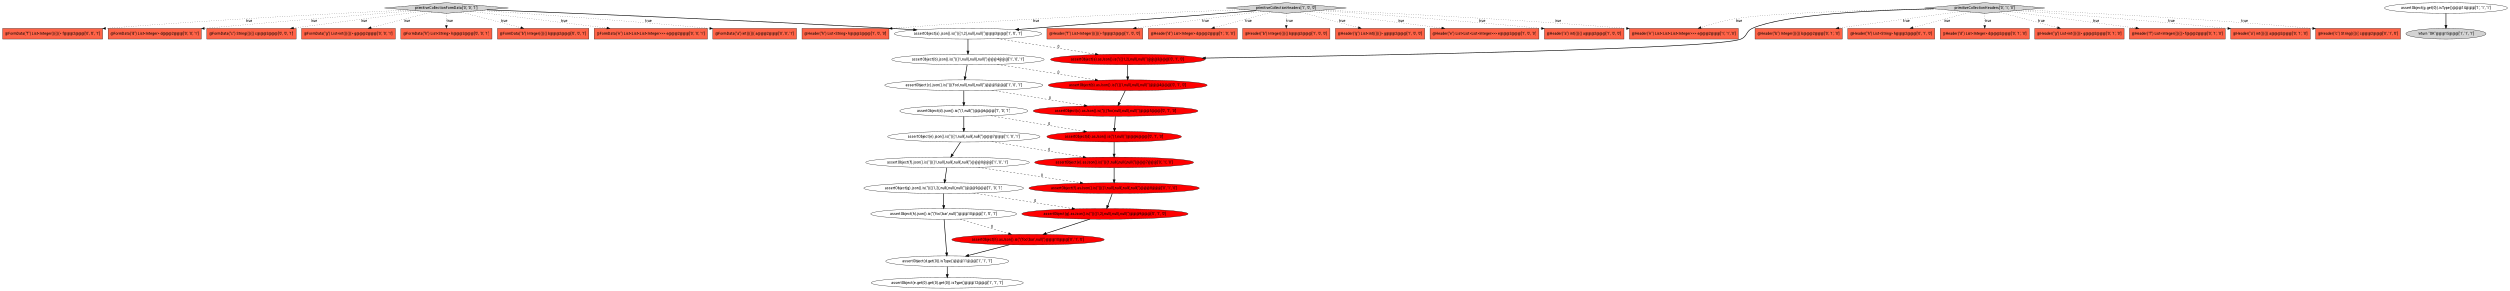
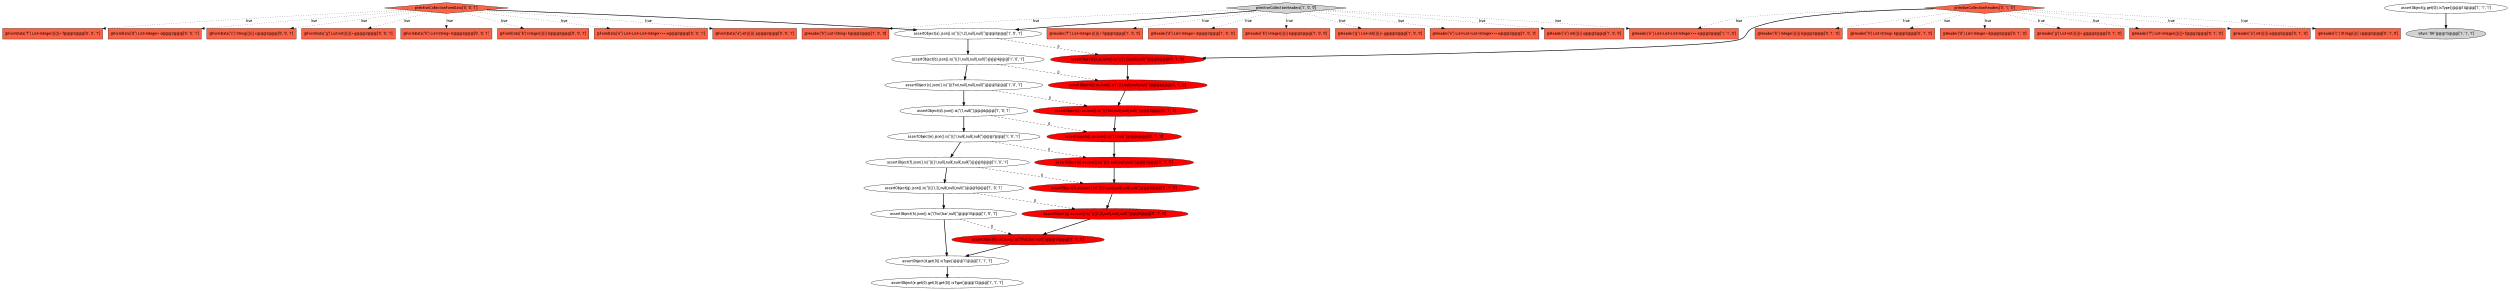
node "primitiveCollectionFormData['0', '0', '1']": fillcolor lightgray -> tomato
node "primitiveCollectionHeaders['0', '1', '0']": fillcolor lightgray -> tomato
